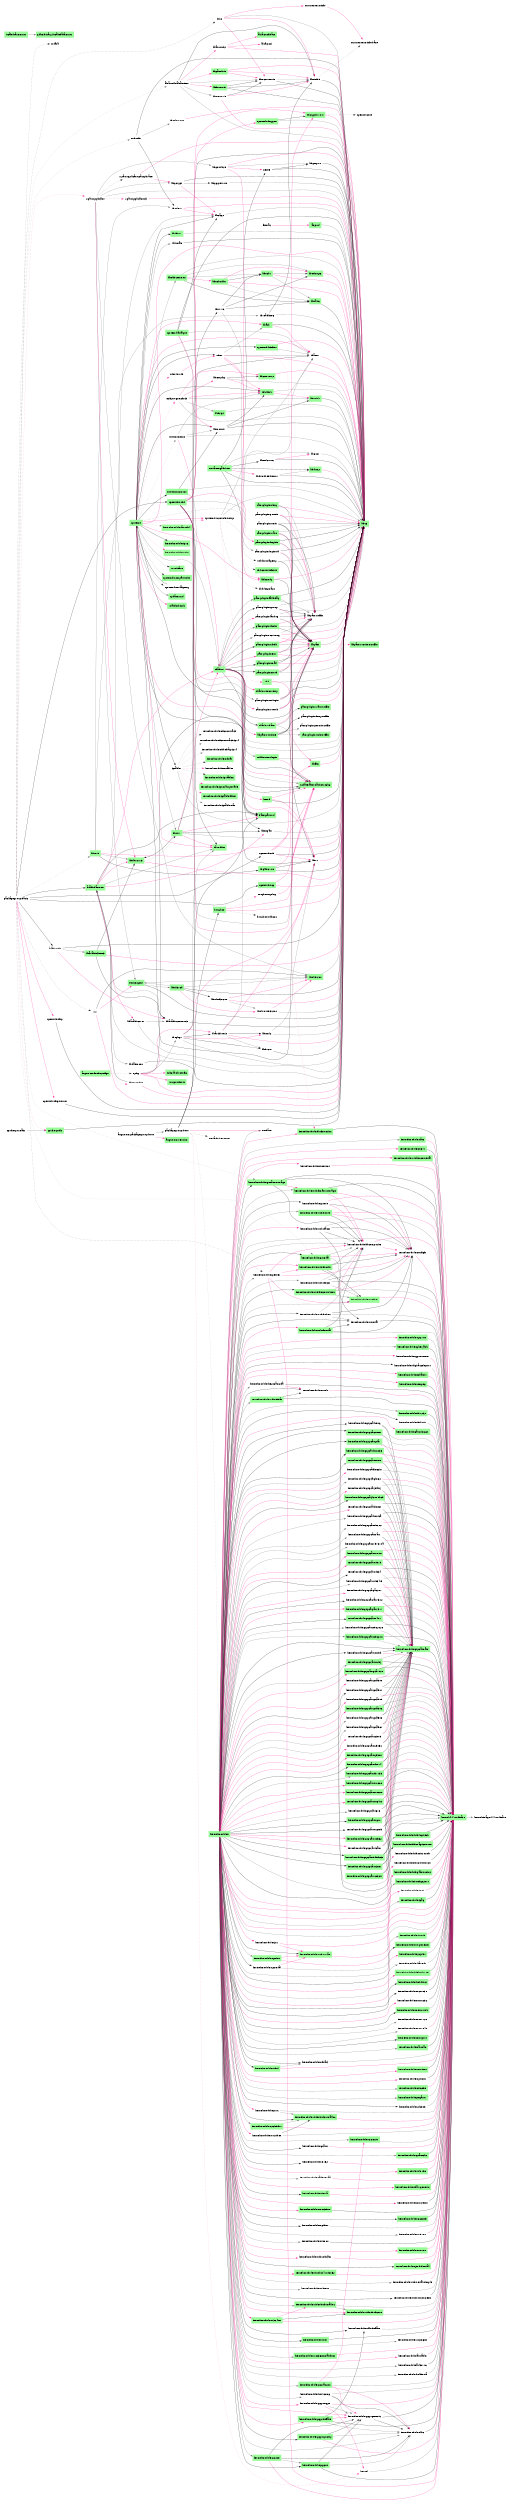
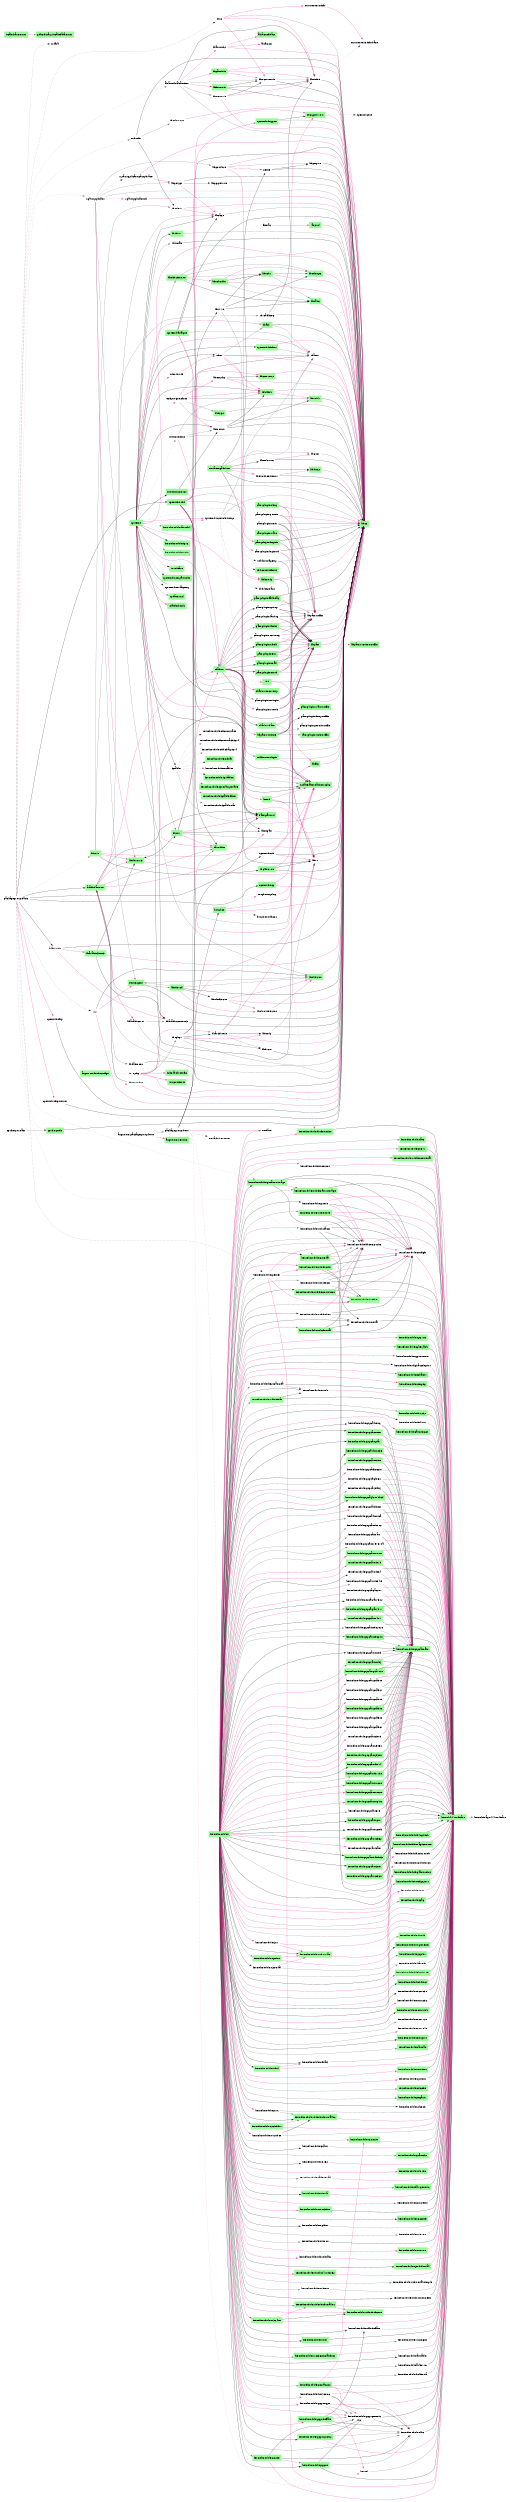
edge "kernel-modules" -> "kernel-module-aircable": color deeppink -> black
